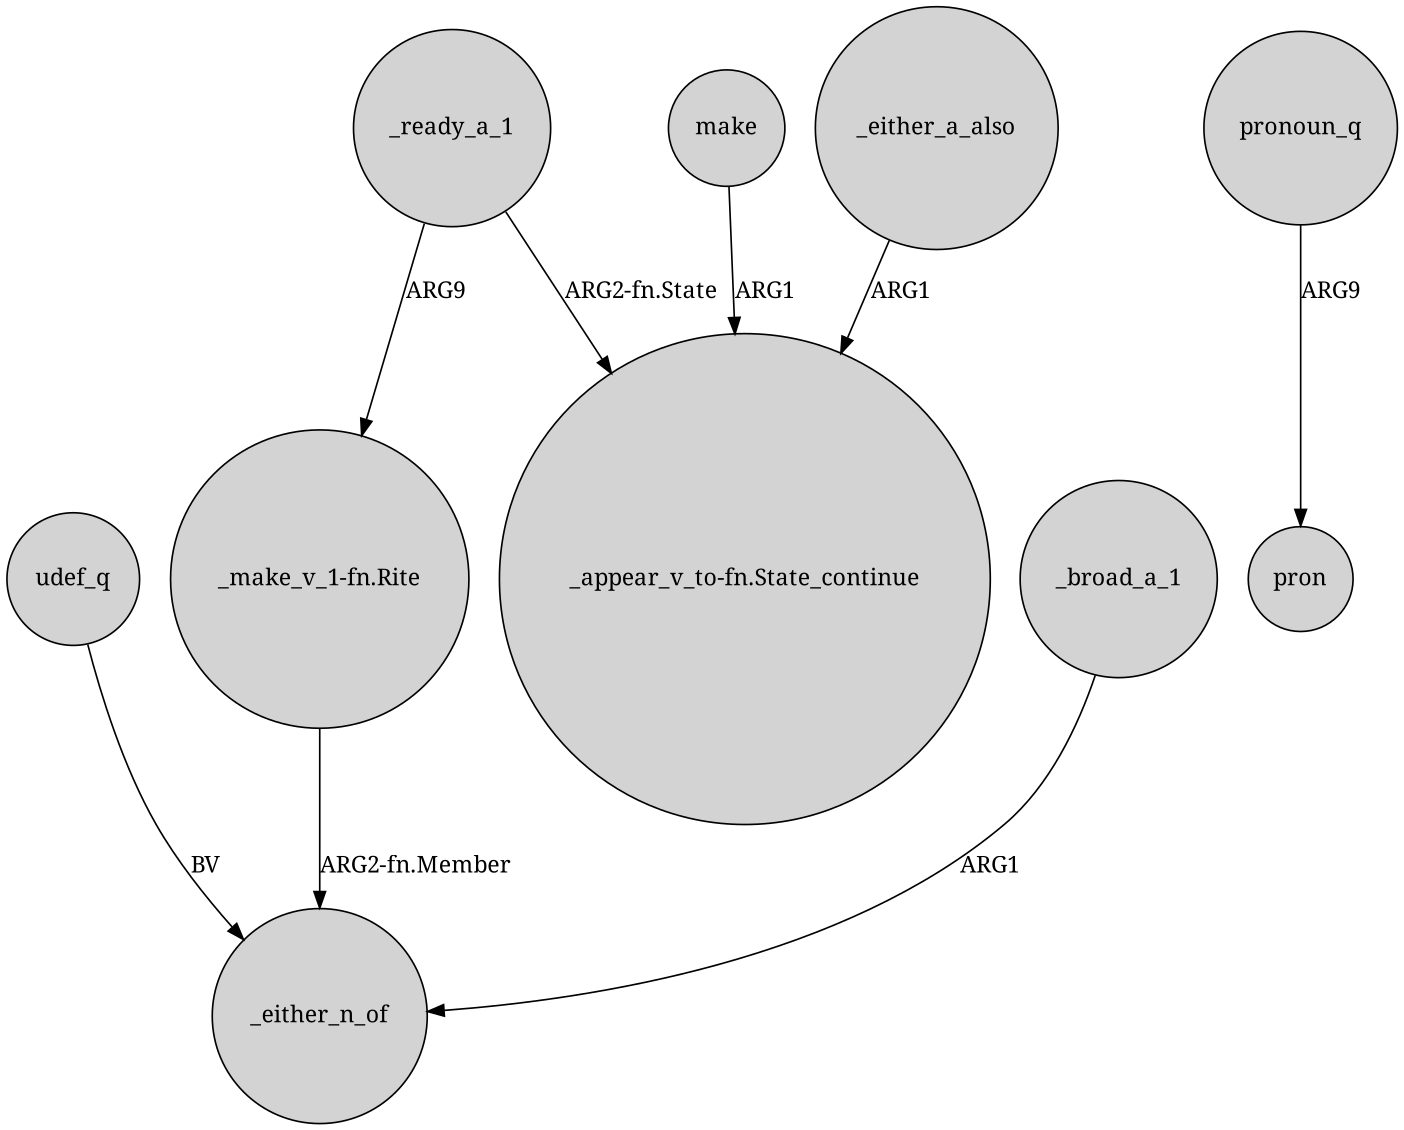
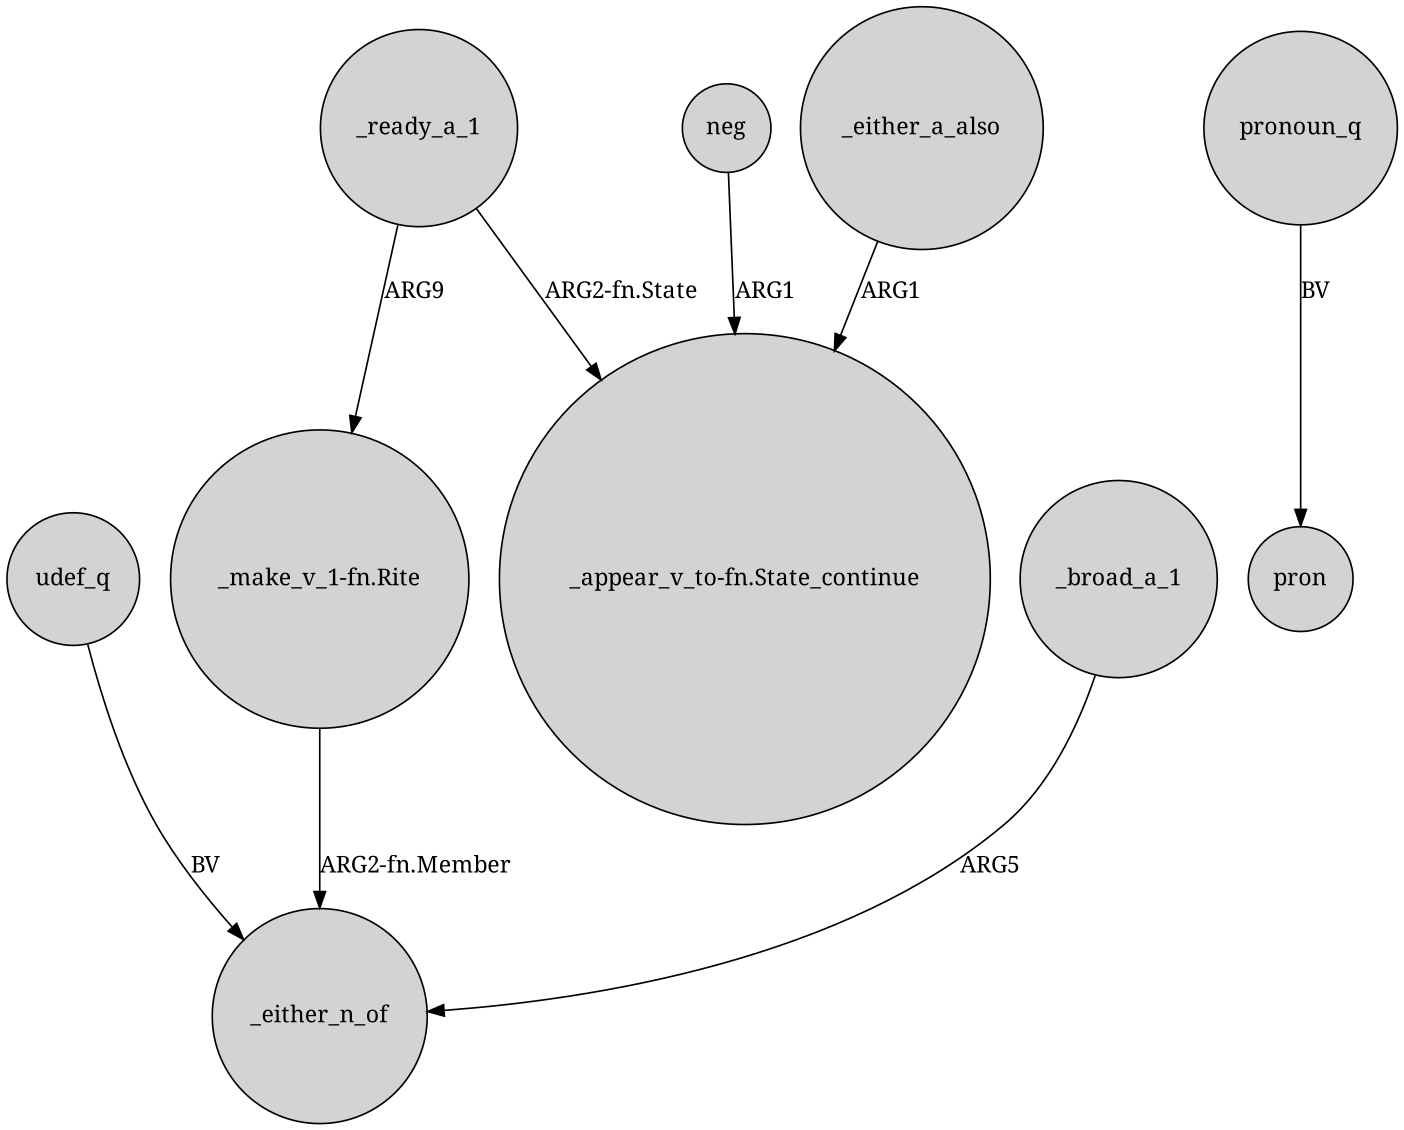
node "make": label "make" -> "neg"
edge "pronoun_q" -> "pron": label "ARG9" -> "BV"
edge "_broad_a_1" -> "_either_n_of": label "ARG1" -> "ARG5"
